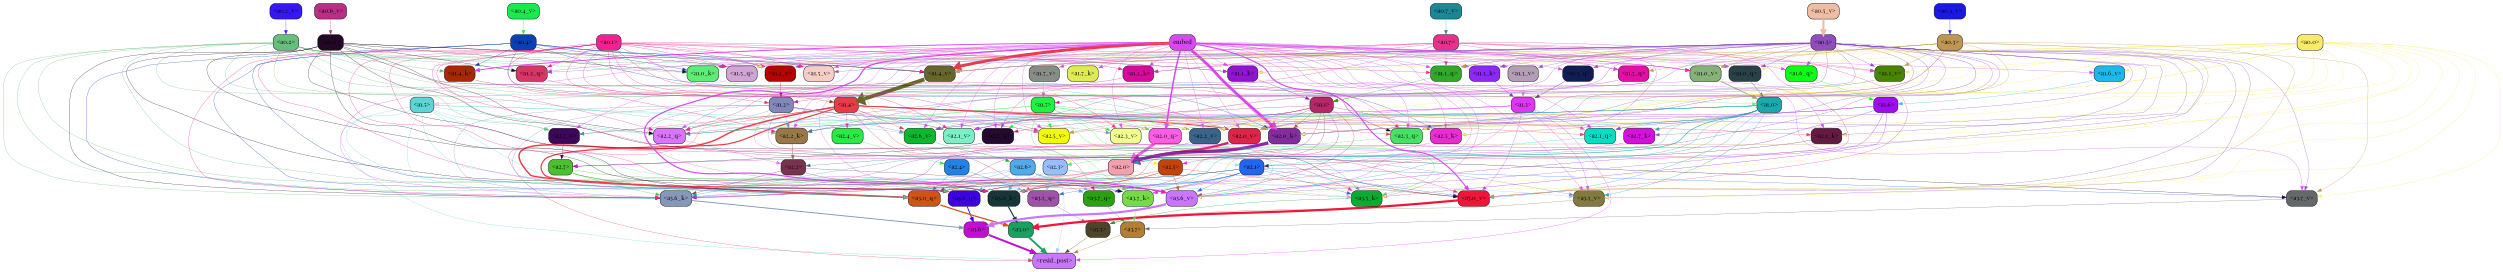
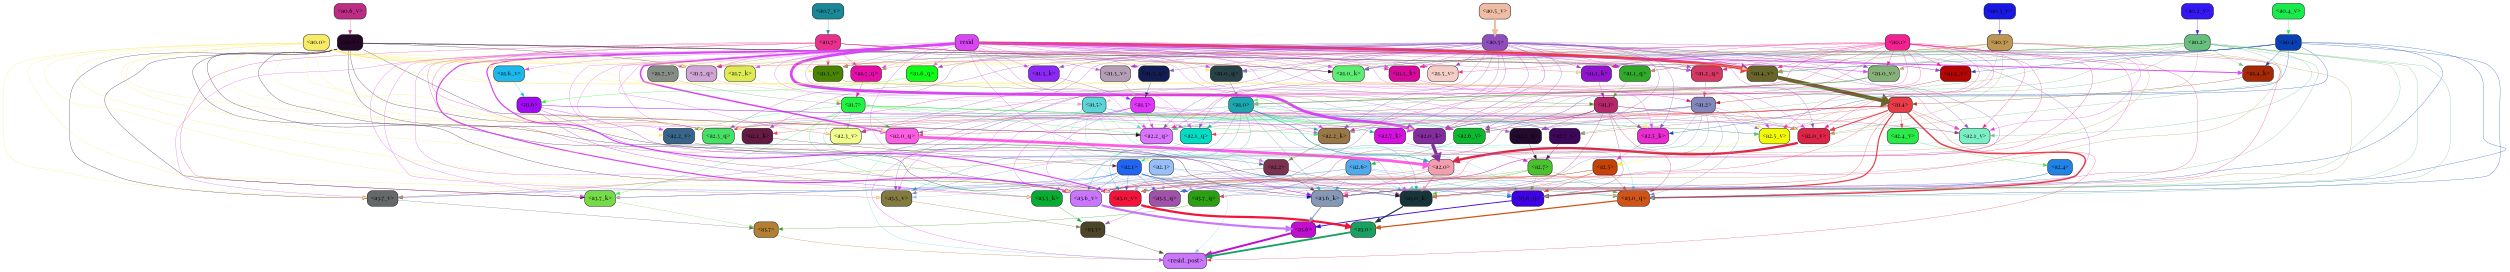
node "embed": label "embed" -> "resid"
edge "<a1.4>" -> "<a2.2_q>": removed
